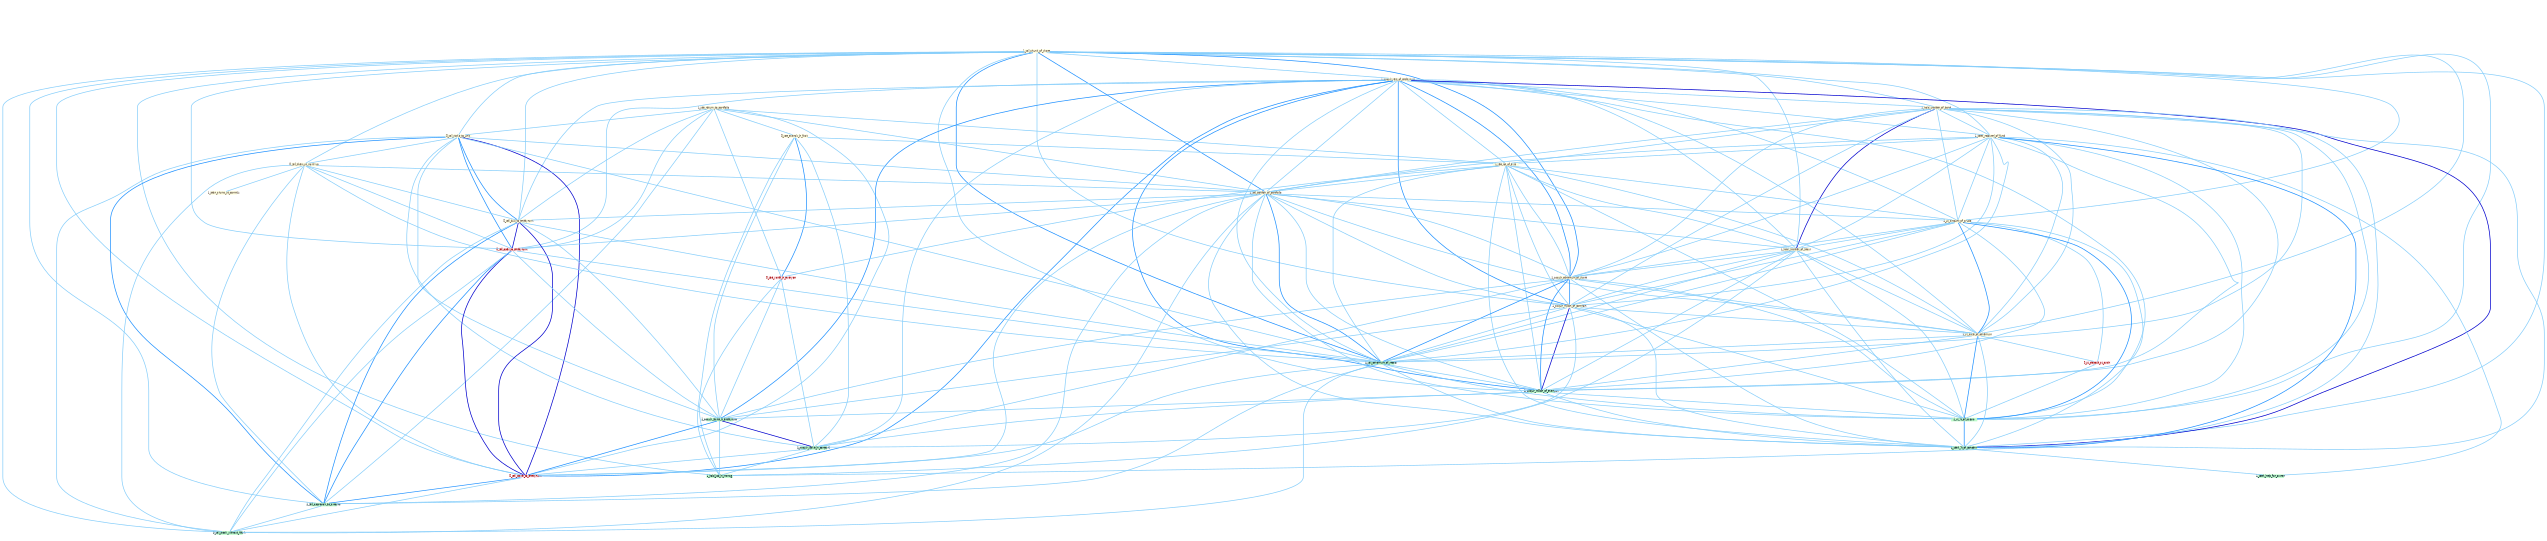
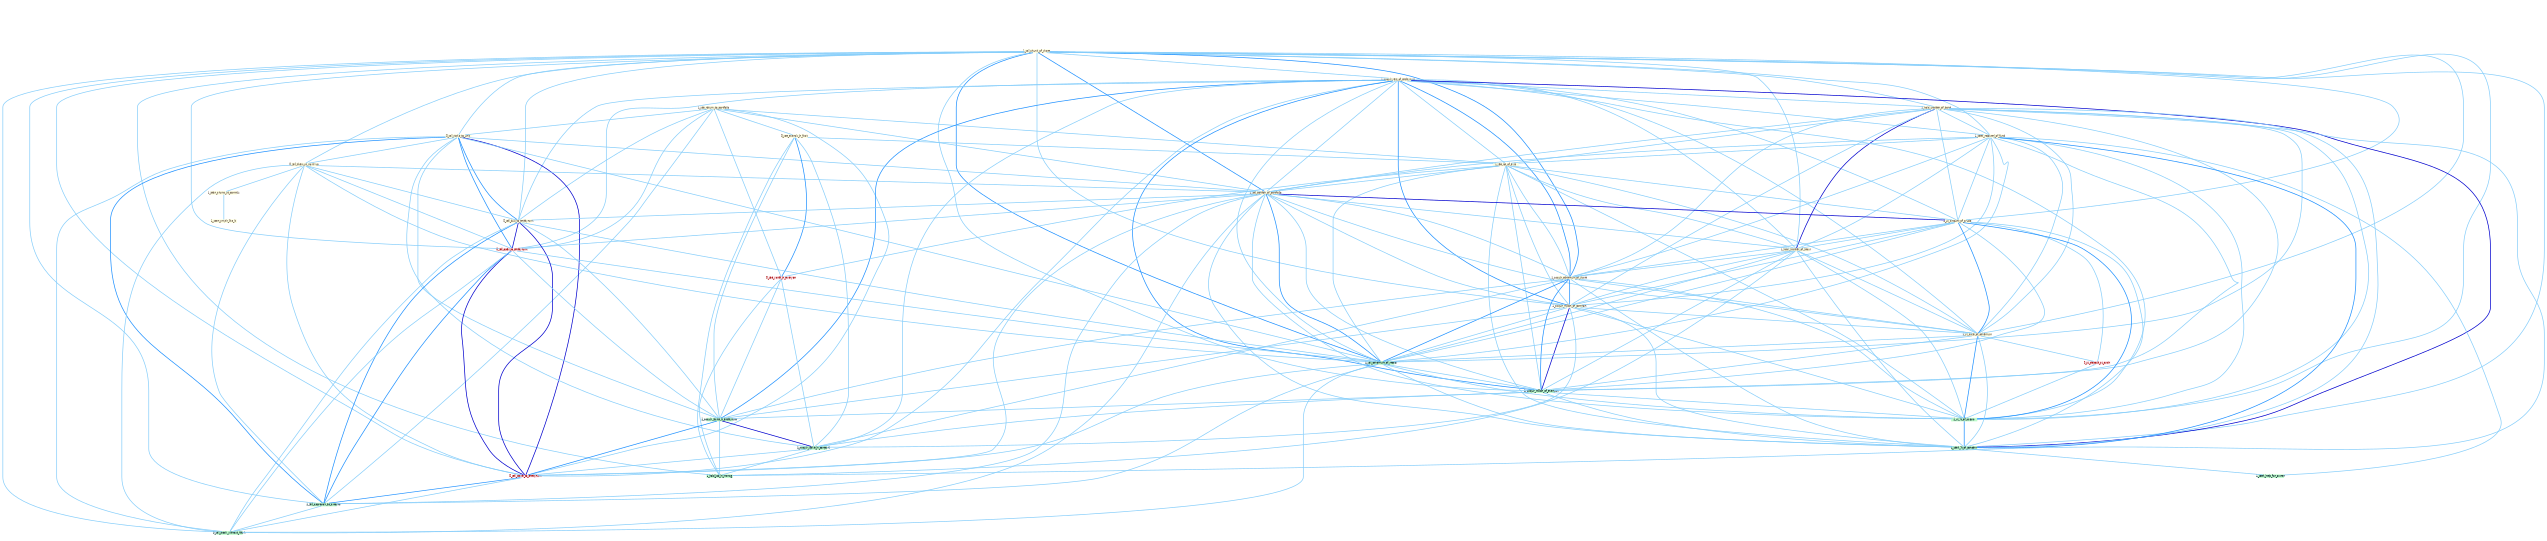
edge "1_sell_portion_of_portfolio" -- "1_us_amount_of_crude": color #87cefa -> #0000cd
node "1_seen_anyth_like_it": added
edge "1_acquir_rest_of_entitynam" -- "0_sell_stake_to_entitynam": color #1e90ff -> #87cefa
